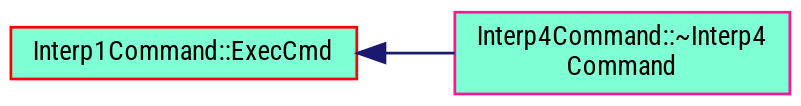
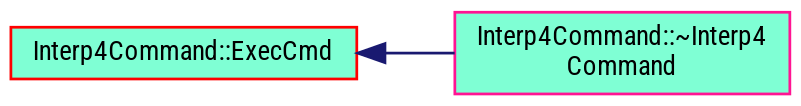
node "Interp1Command::ExecCmd": label "Interp1Command::ExecCmd" -> "Interp4Command::ExecCmd"
